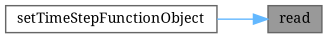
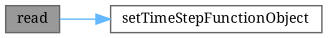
edge "setTimeStepFunctionObject" -> "read": reversed
